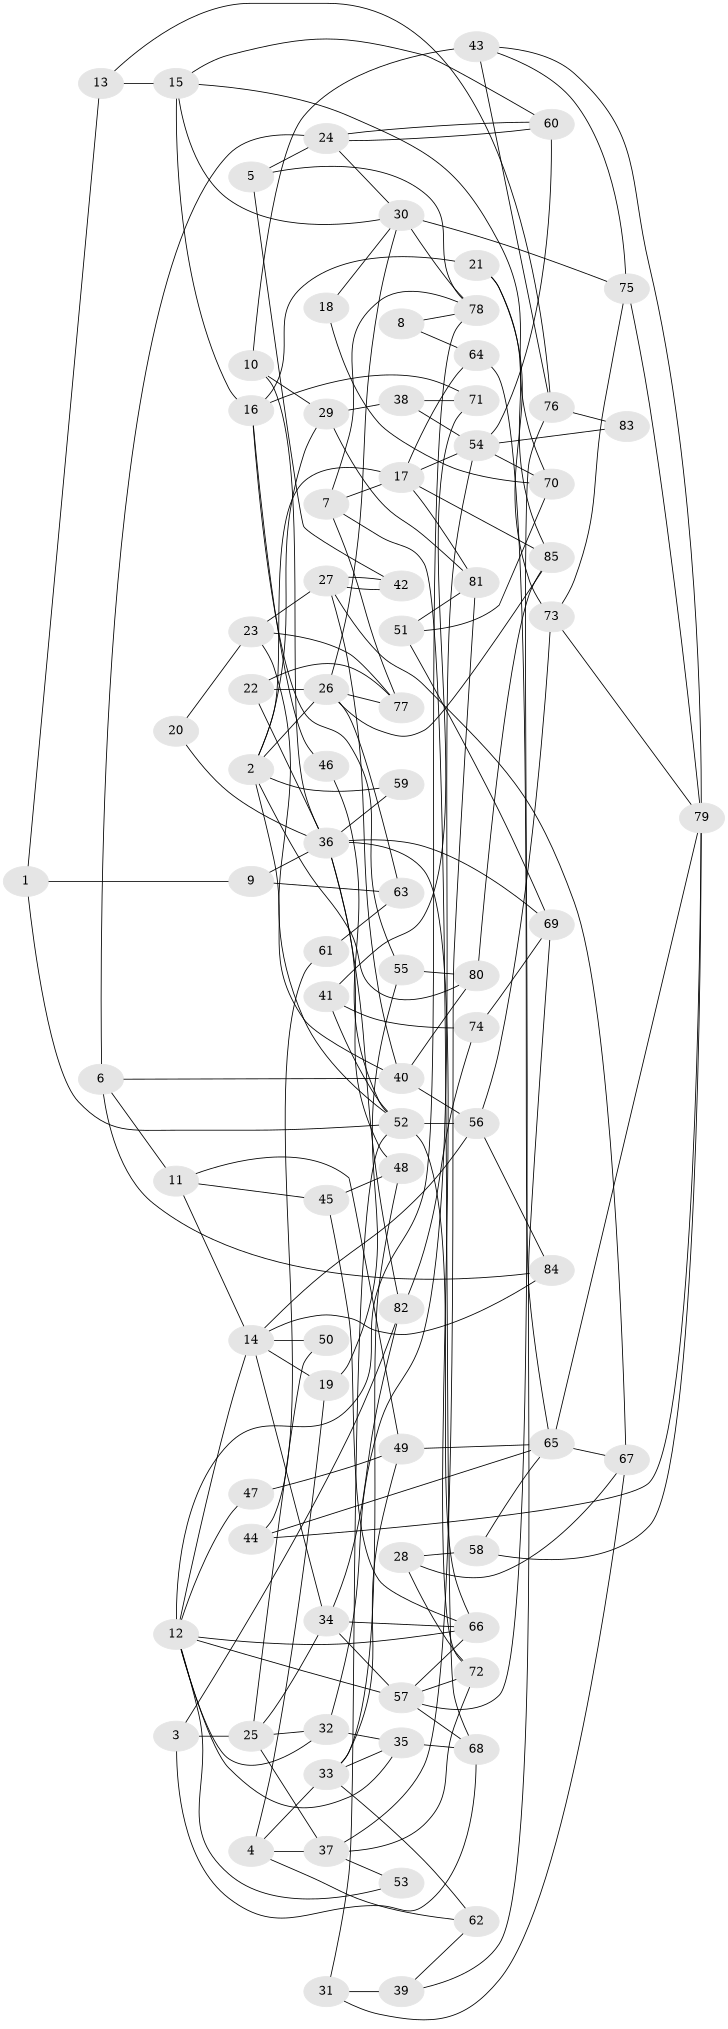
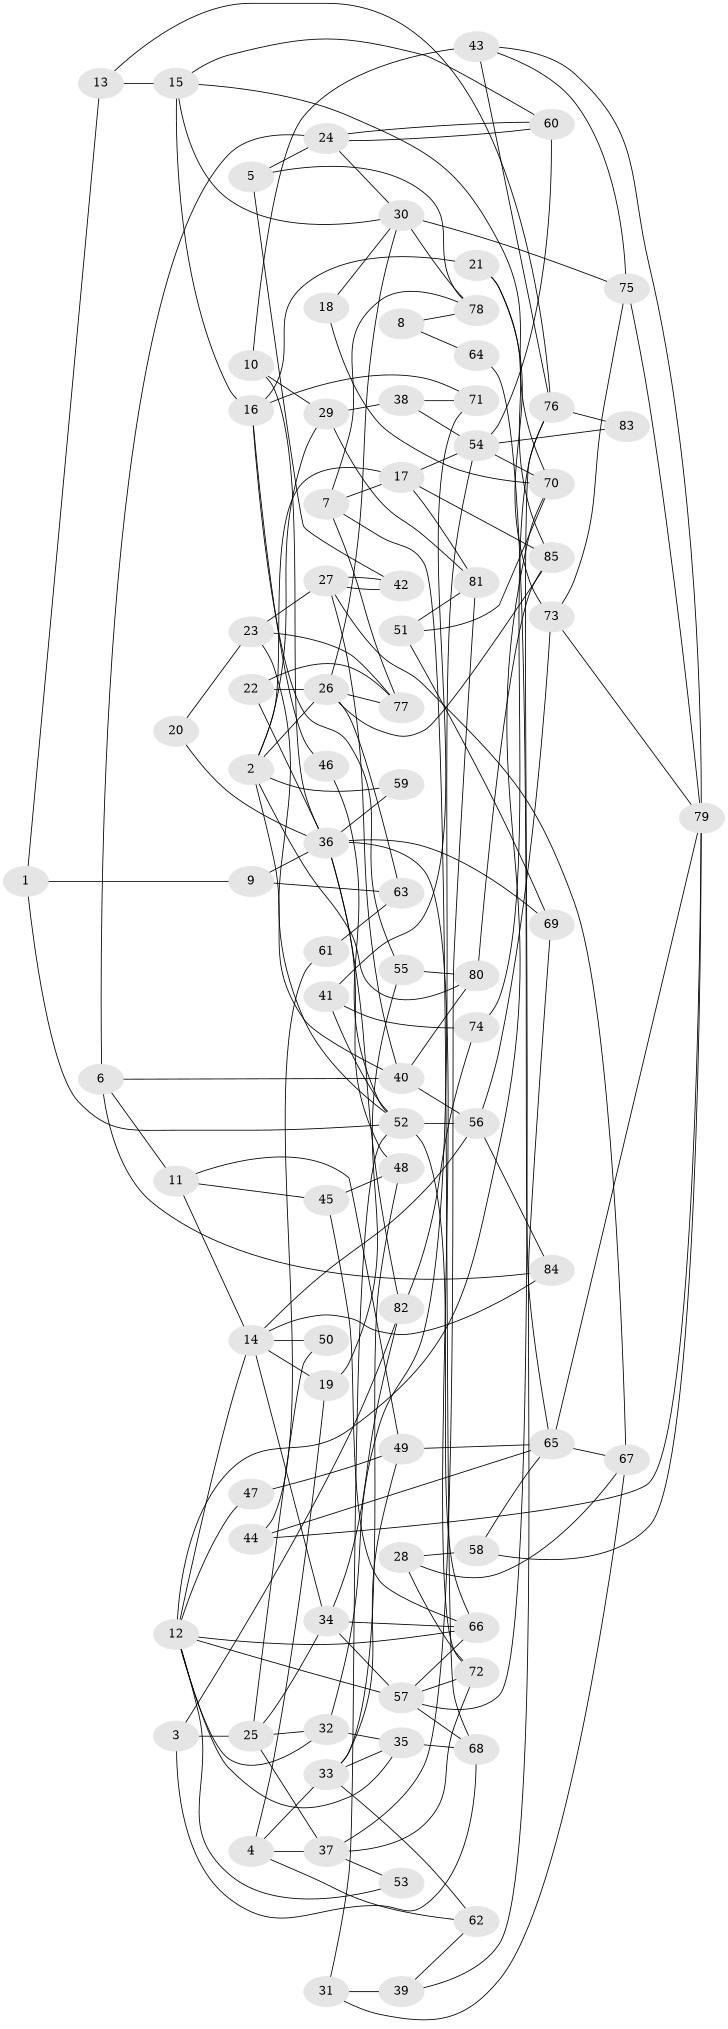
edge "64" -- "17": removed
edge "69" -- "74": now "76" -- "74"
edge "78" -- "12": now "70" -- "12"
